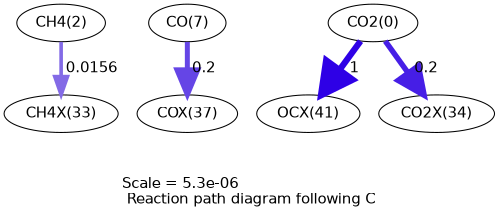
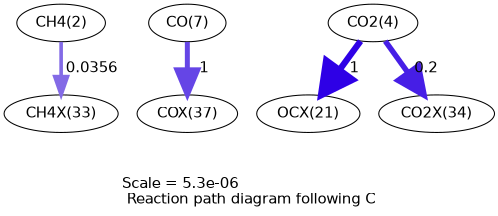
node "CO2(0)": label "CO2(0)" -> "CO2(4)"
edge "CH4(2)" -> "CH4X(33)": label " 0.0156" -> " 0.0356"
edge "CO(7)" -> "COX(37)": label " 0.2" -> " 1"
node "OCX(41)": label "OCX(41)" -> "OCX(21)"
